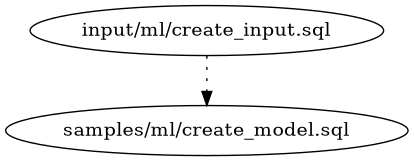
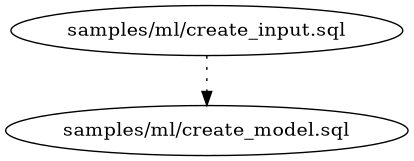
node "input/ml/create_input.sql": label "input/ml/create_input.sql" -> "samples/ml/create_input.sql"
